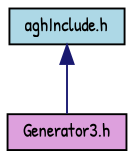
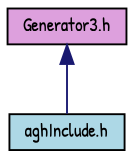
edge "Generator3.h" -> "aghInclude.h": reversed
